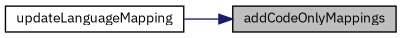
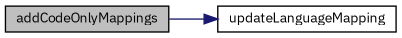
edge "updateLanguageMapping" -> "addCodeOnlyMappings": reversed
